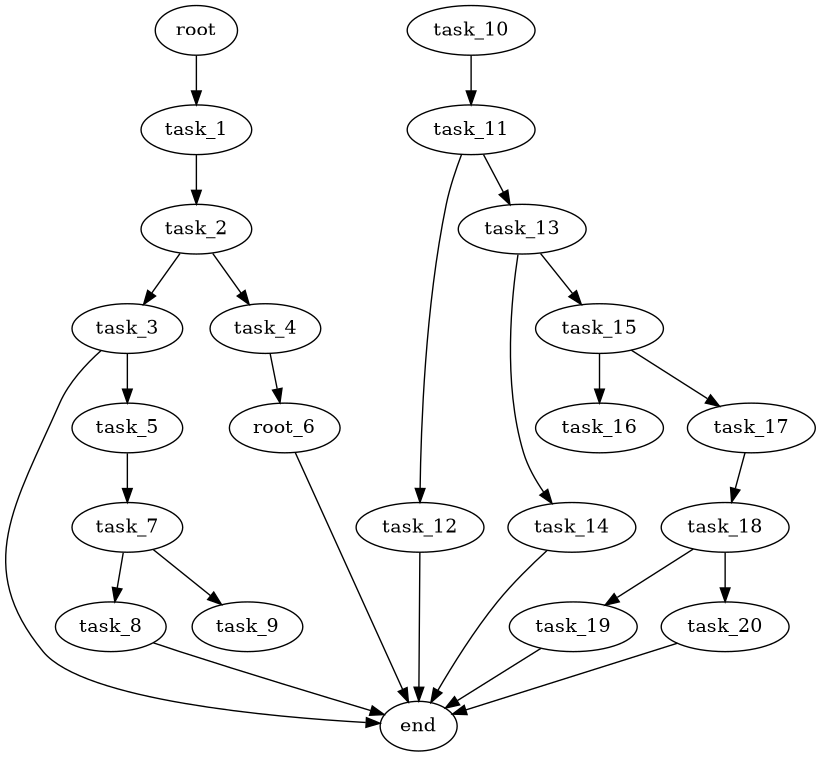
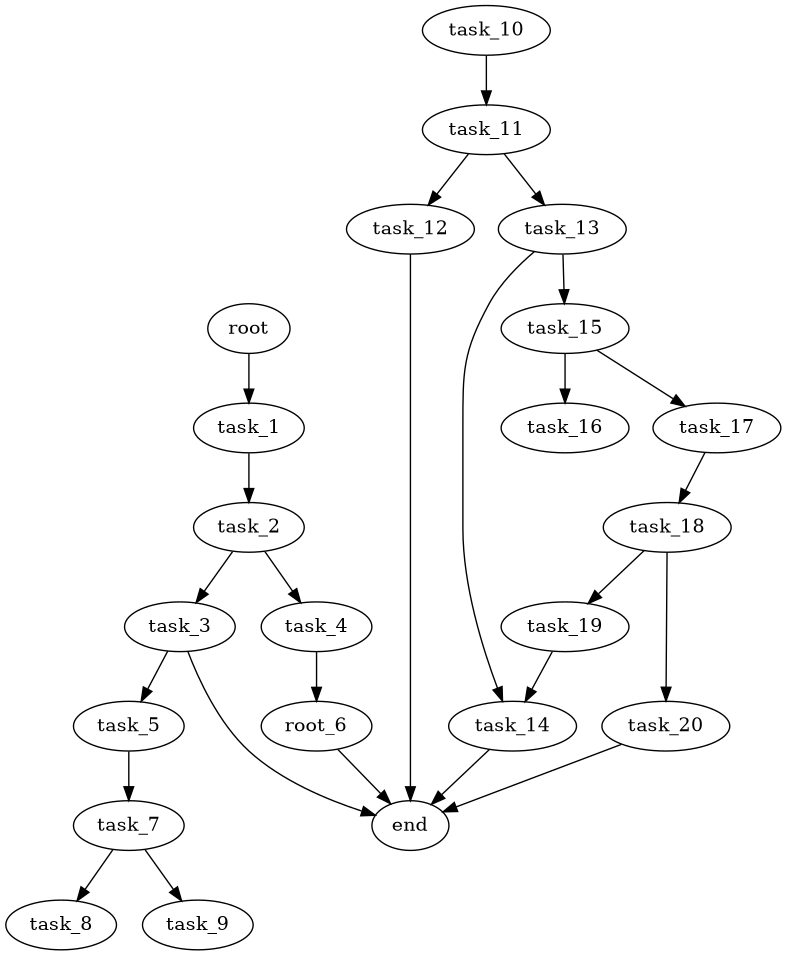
edge "task_19" -> "end": now "task_19" -> "task_14"
edge "task_8" -> "end": removed
